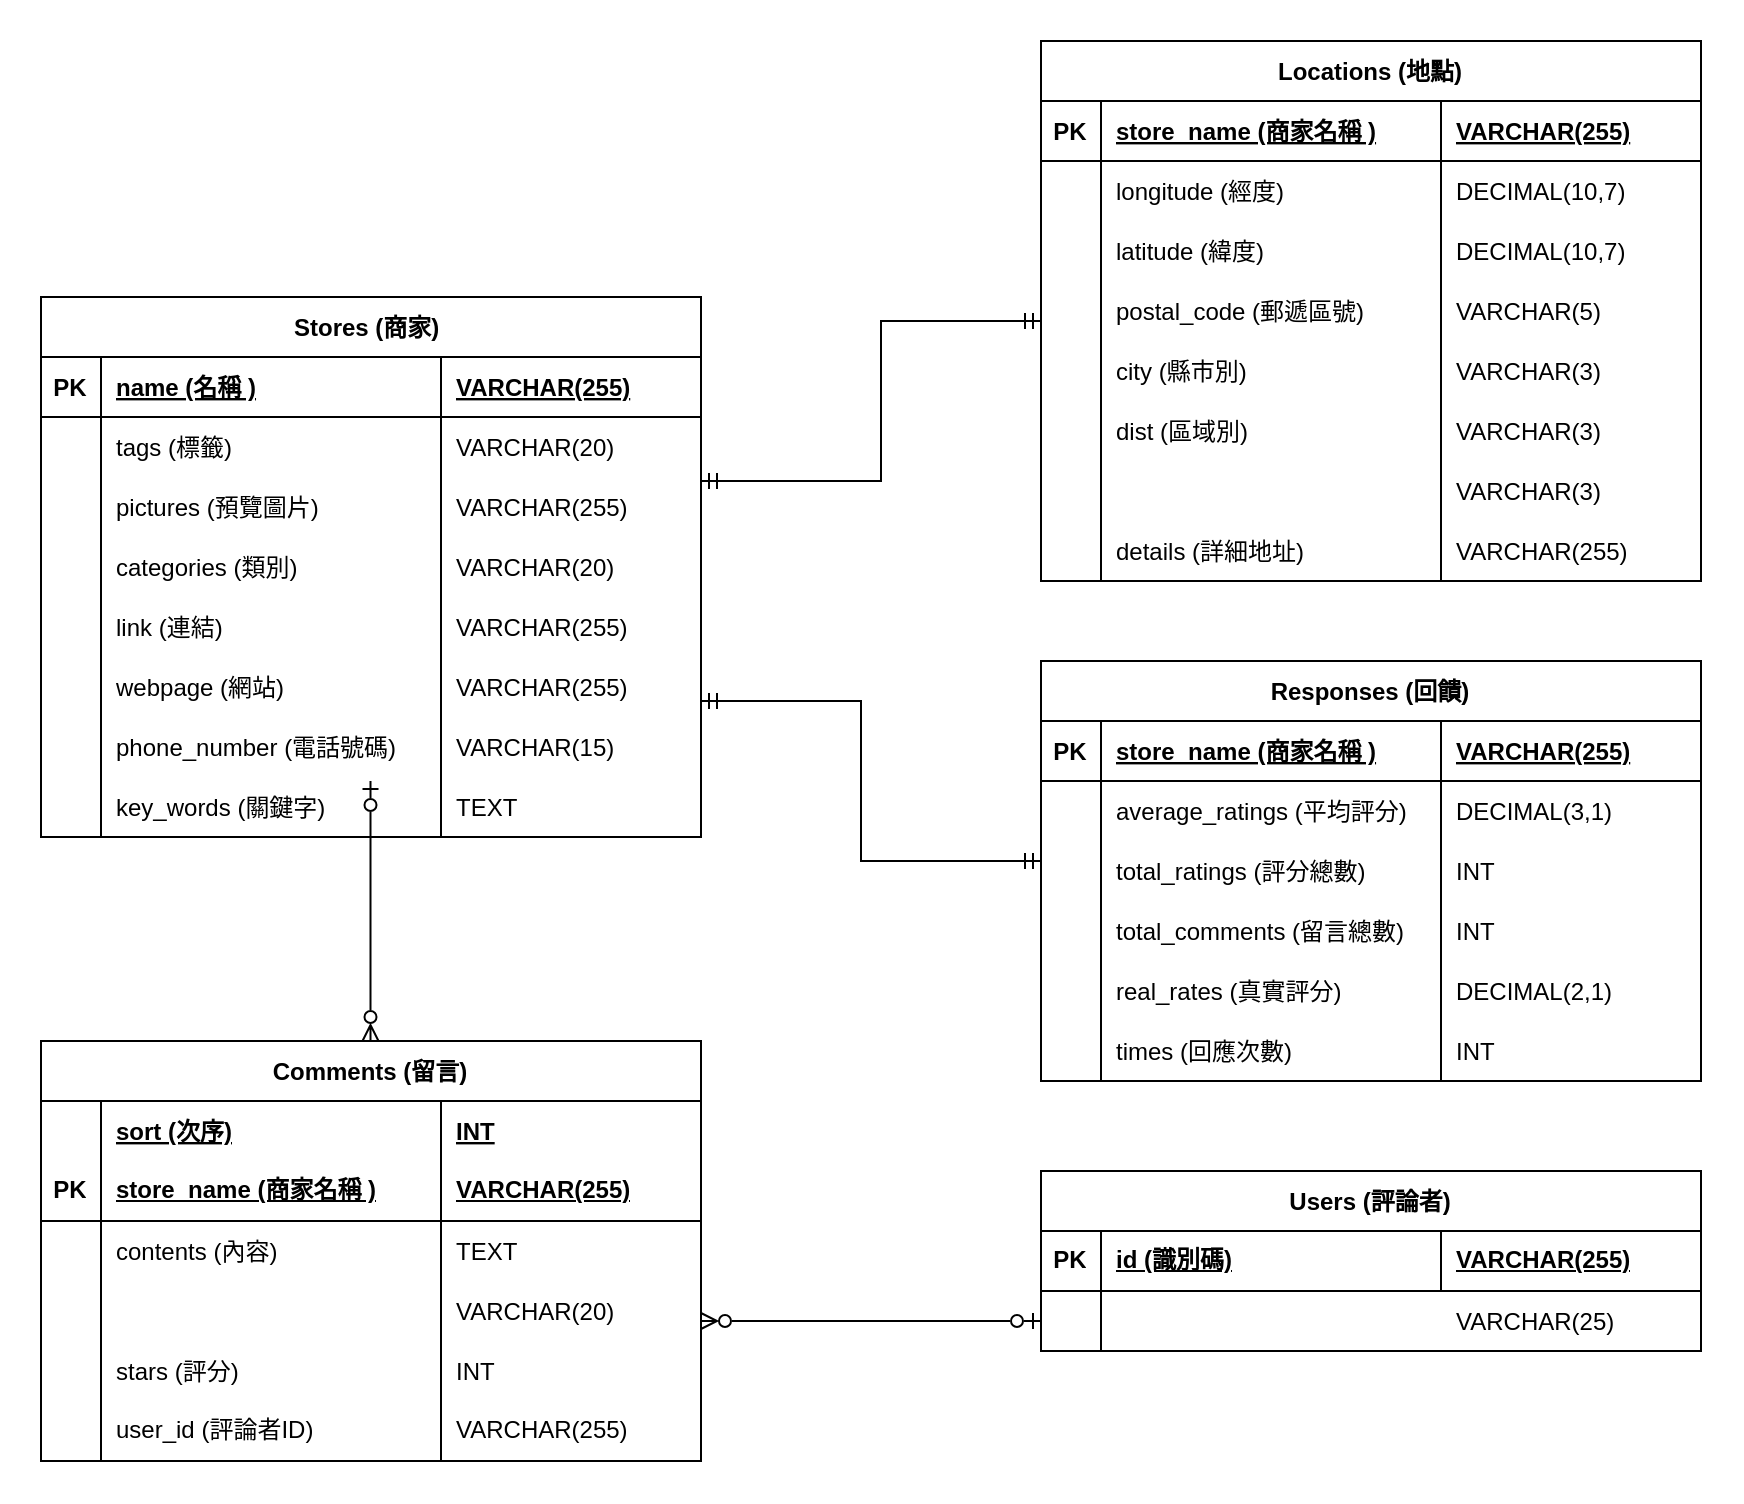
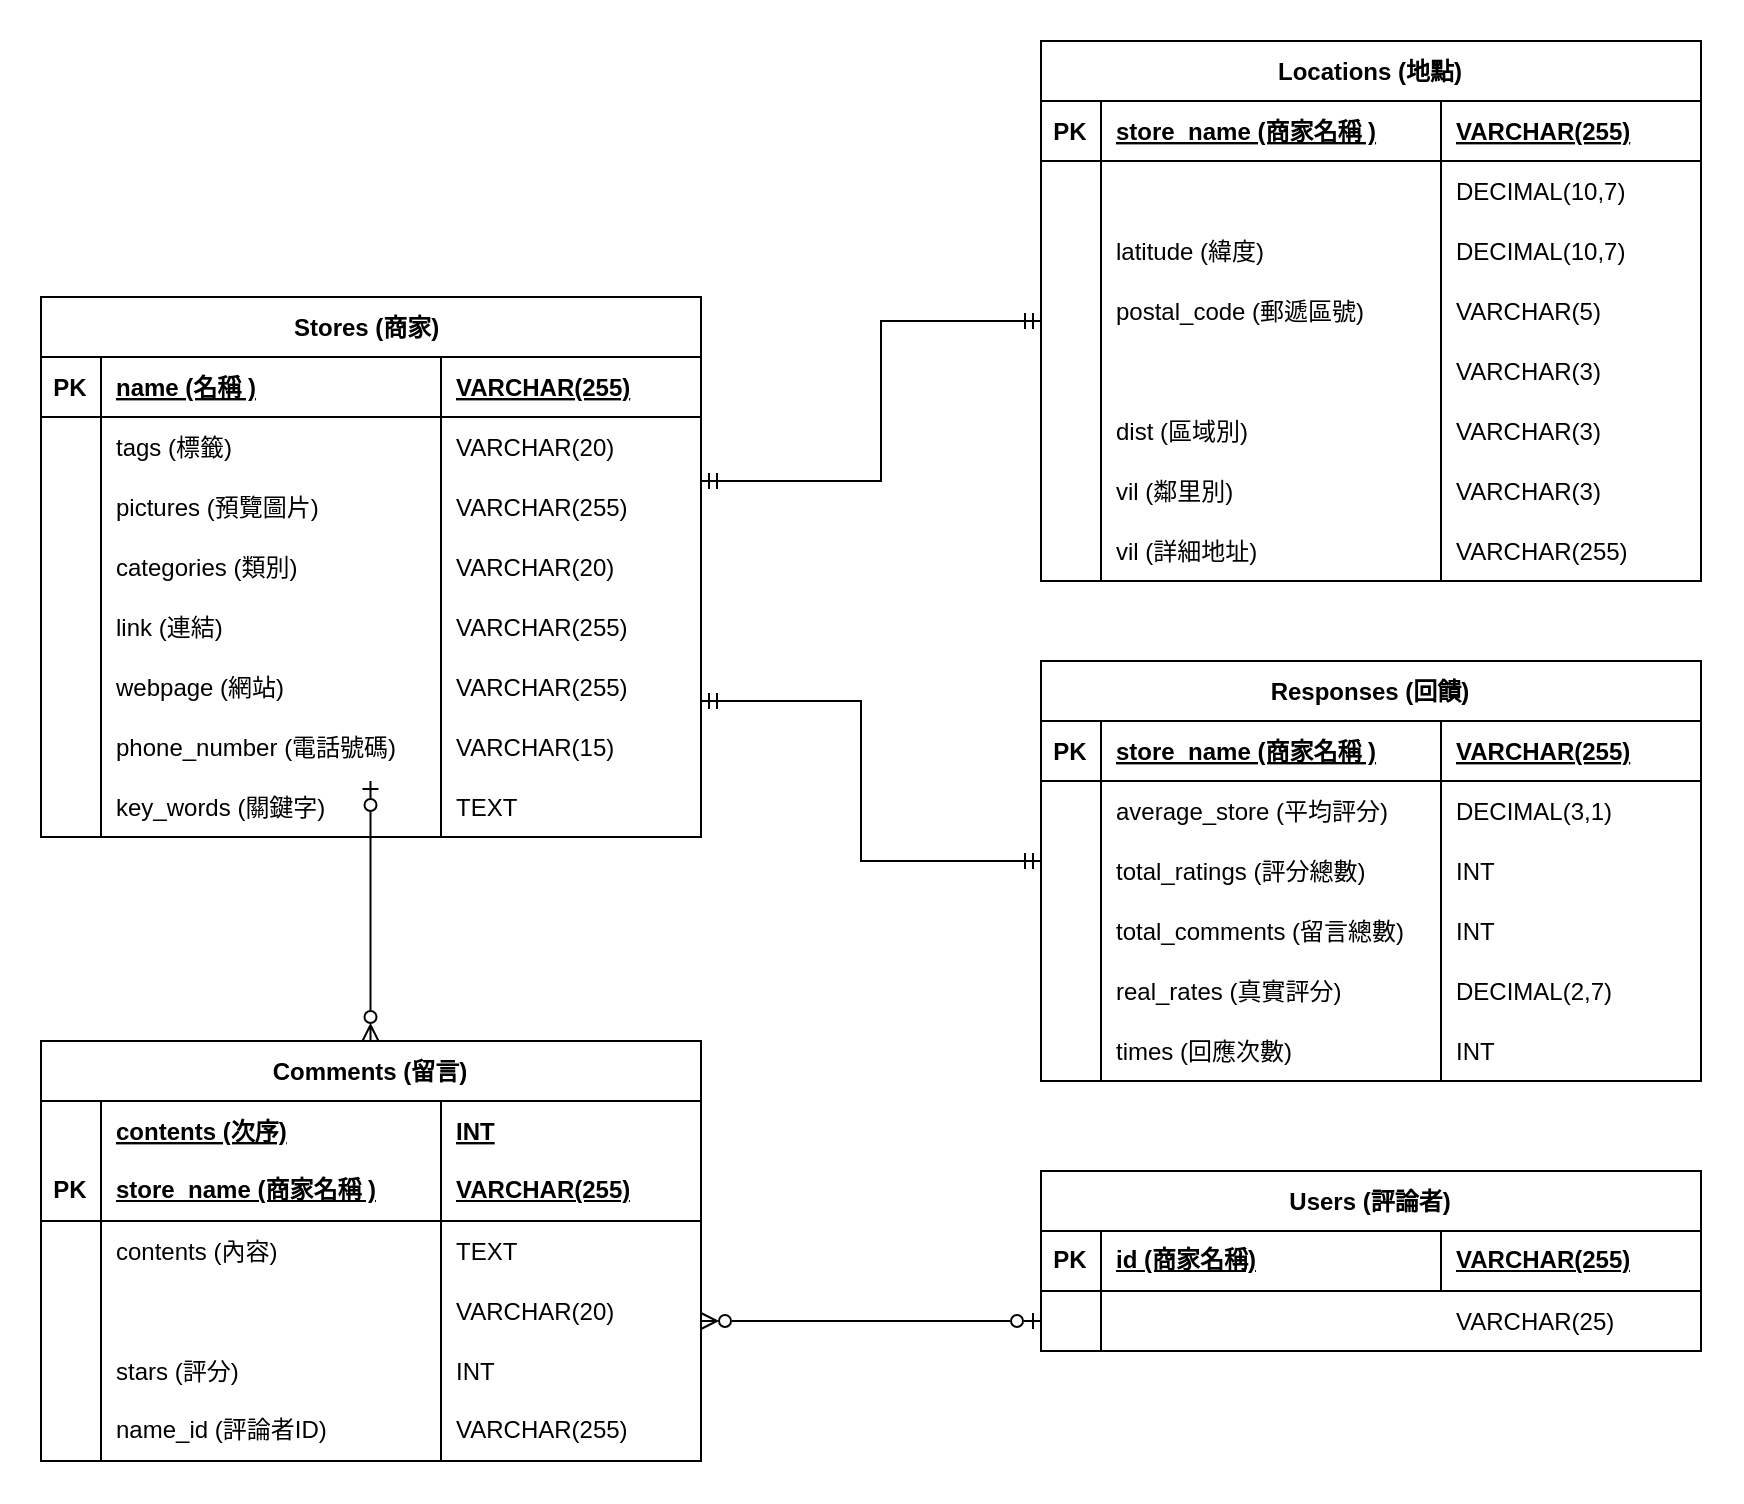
node "longitude (經度)": removed
node "city (縣市別)": removed
node "vil (鄰里別)": added
node "details (詳細地址)": label "details (詳細地址)" -> "vil (詳細地址)"
node "average_ratings (平均評分)": label "average_ratings (平均評分)" -> "average_store (平均評分)"
node "DECIMAL(2,1)": label "DECIMAL(2,1)" -> "DECIMAL(2,7)"
node "sort (次序)": label "sort (次序)" -> "contents (次序)"
node "id (識別碼)": label "id (識別碼)" -> "id (商家名稱)"
node "user_id (評論者ID)": label "user_id (評論者ID)" -> "name_id (評論者ID)"
